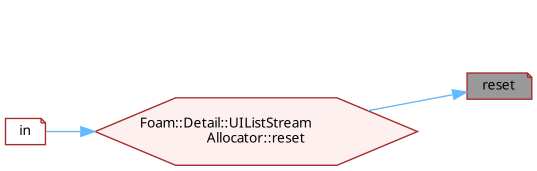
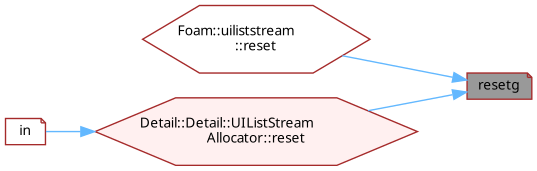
node "Foam::uiliststream ::reset": added
node "reset": label "reset" -> "resetg"
node "Foam::Detail::UIListStream Allocator::reset": label "Foam::Detail::UIListStream Allocator::reset" -> "Detail::Detail::UIListStream Allocator::reset"
